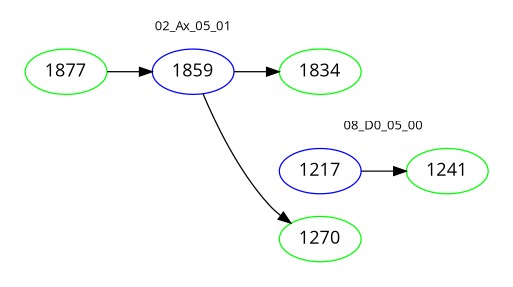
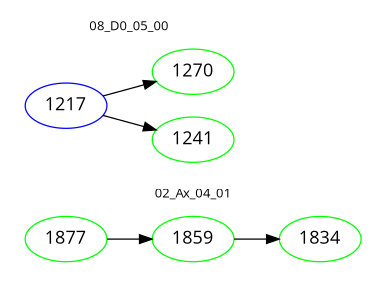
cluster "02_Ax_05_01": label "02_Ax_05_01" -> "02_Ax_04_01"
node "1859": color blue -> green
edge "1859" -> "1270": now "1217" -> "1270"
